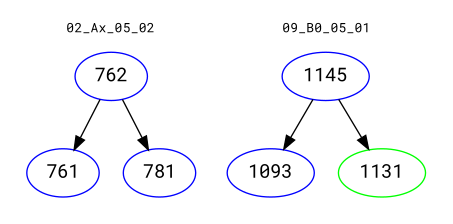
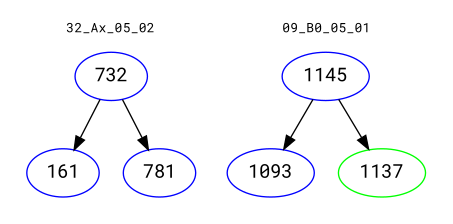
cluster "02_Ax_05_02": label "02_Ax_05_02" -> "32_Ax_05_02"
node "762": label "762" -> "732"
node "761": label "761" -> "161"
node "1131": label "1131" -> "1137"
